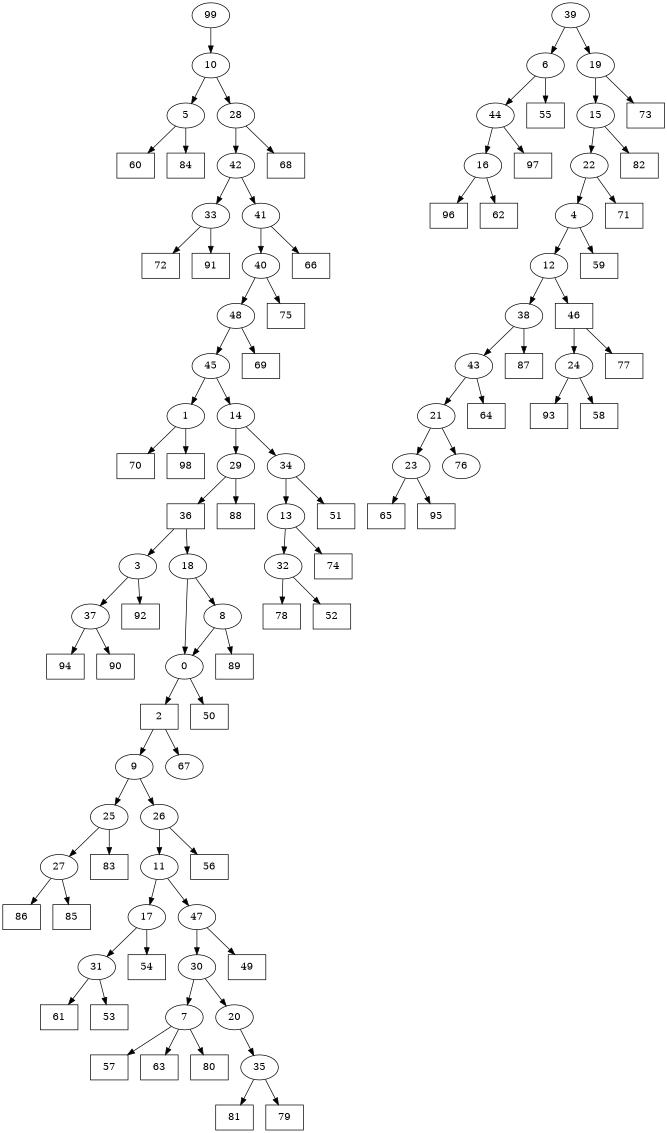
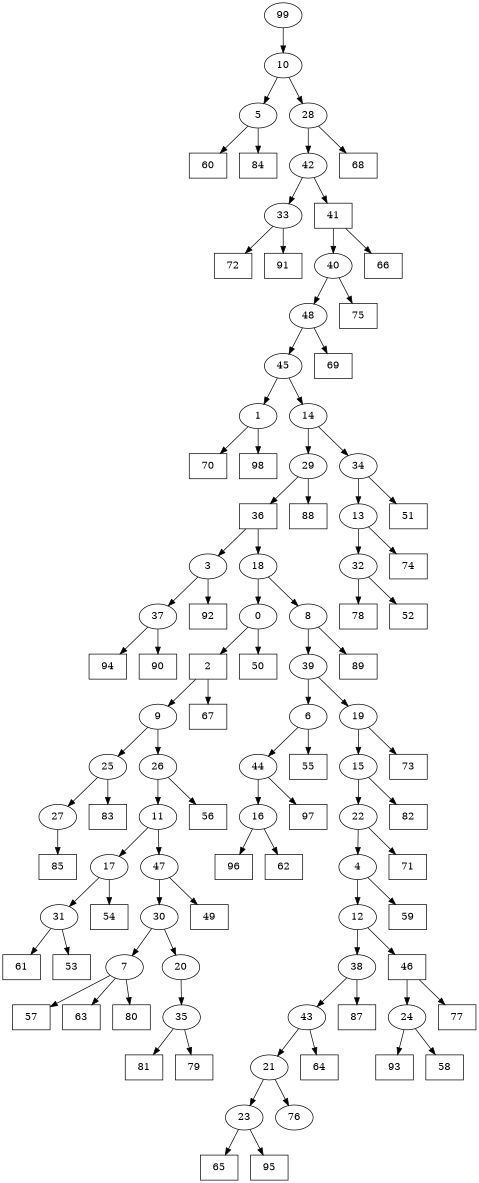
node "41": shape ellipse -> box
edge "8" -> "0": now "8" -> "39"
node "67": shape ellipse -> box
node "86": removed
